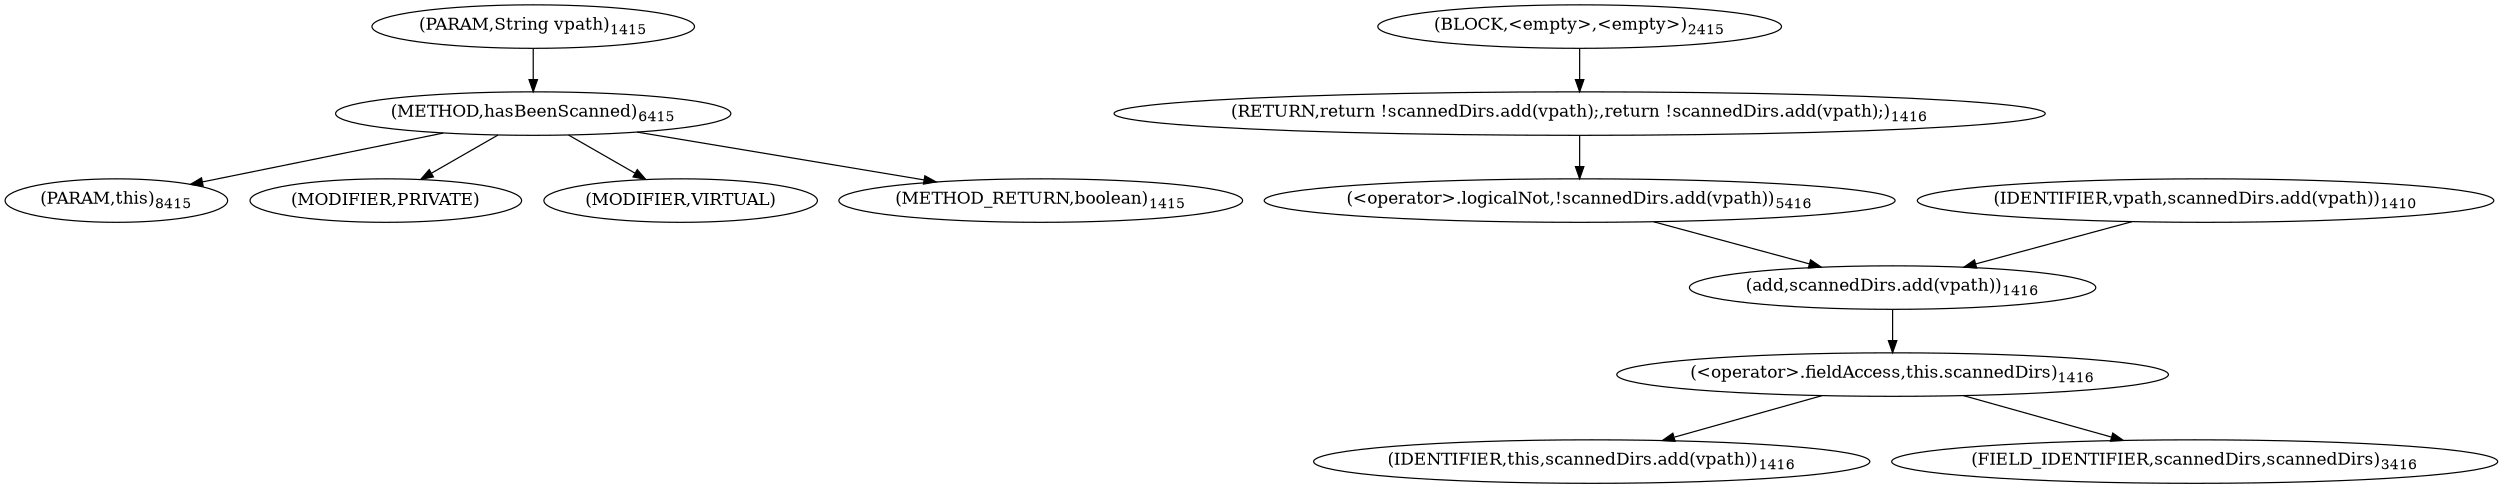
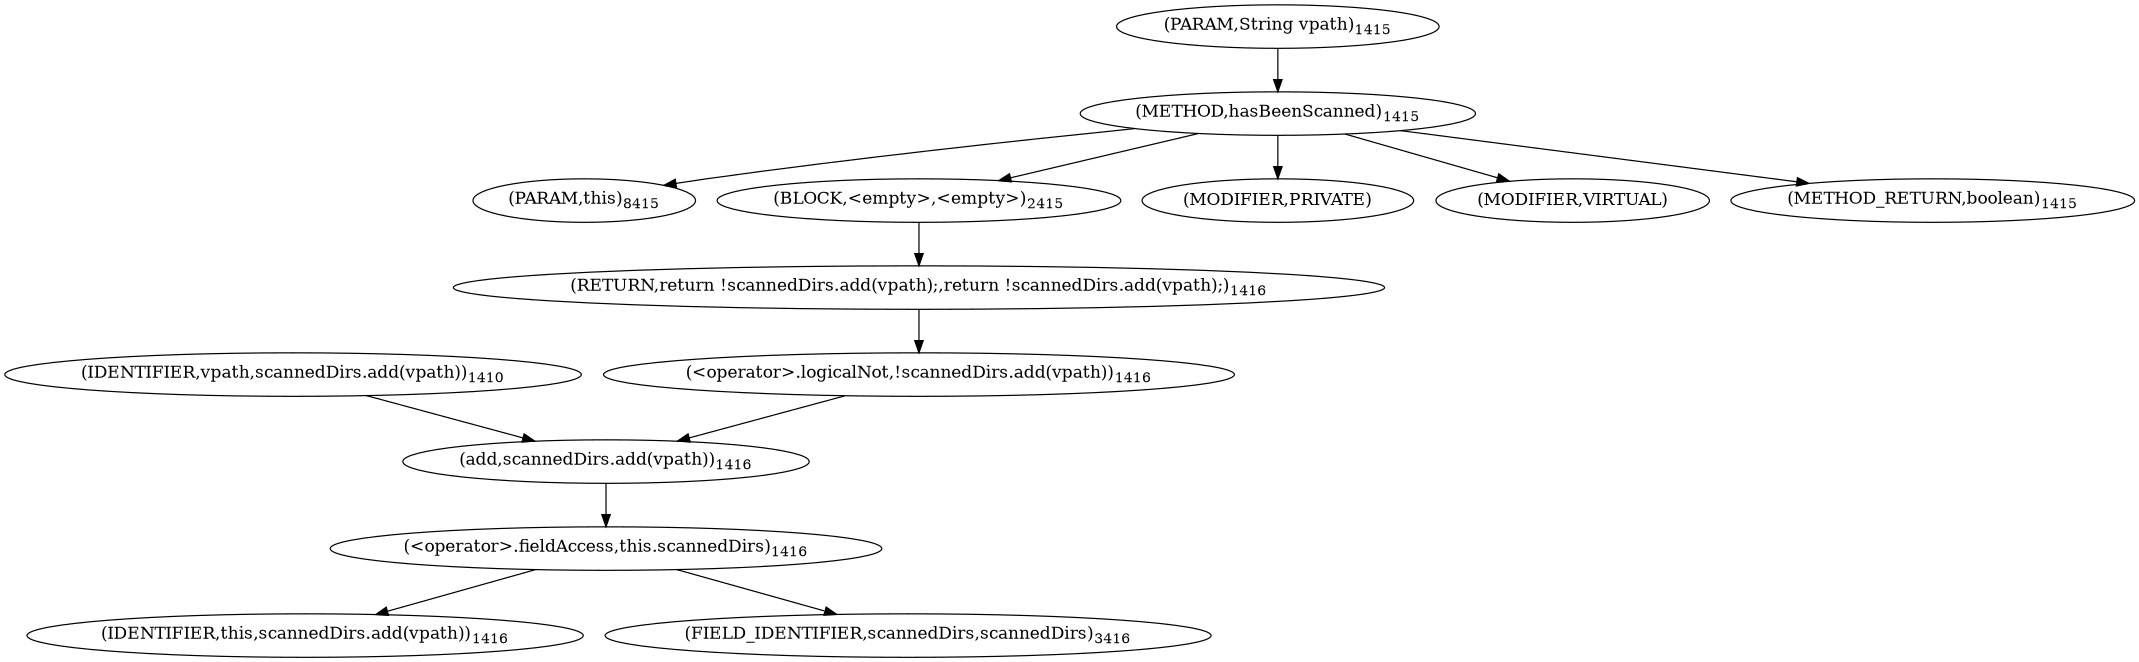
node "(METHOD,hasBeenScanned)": text "6415" -> "1415"
edge "(METHOD,hasBeenScanned)" -> "(BLOCK,<empty>,<empty>)": added
node "(<operator>.logicalNot,!scannedDirs.add(vpath))": text "5416" -> "1416"
